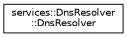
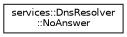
node "services::DnsResolver ::DnsResolver": label "services::DnsResolver ::DnsResolver" -> "services::DnsResolver ::NoAnswer"
